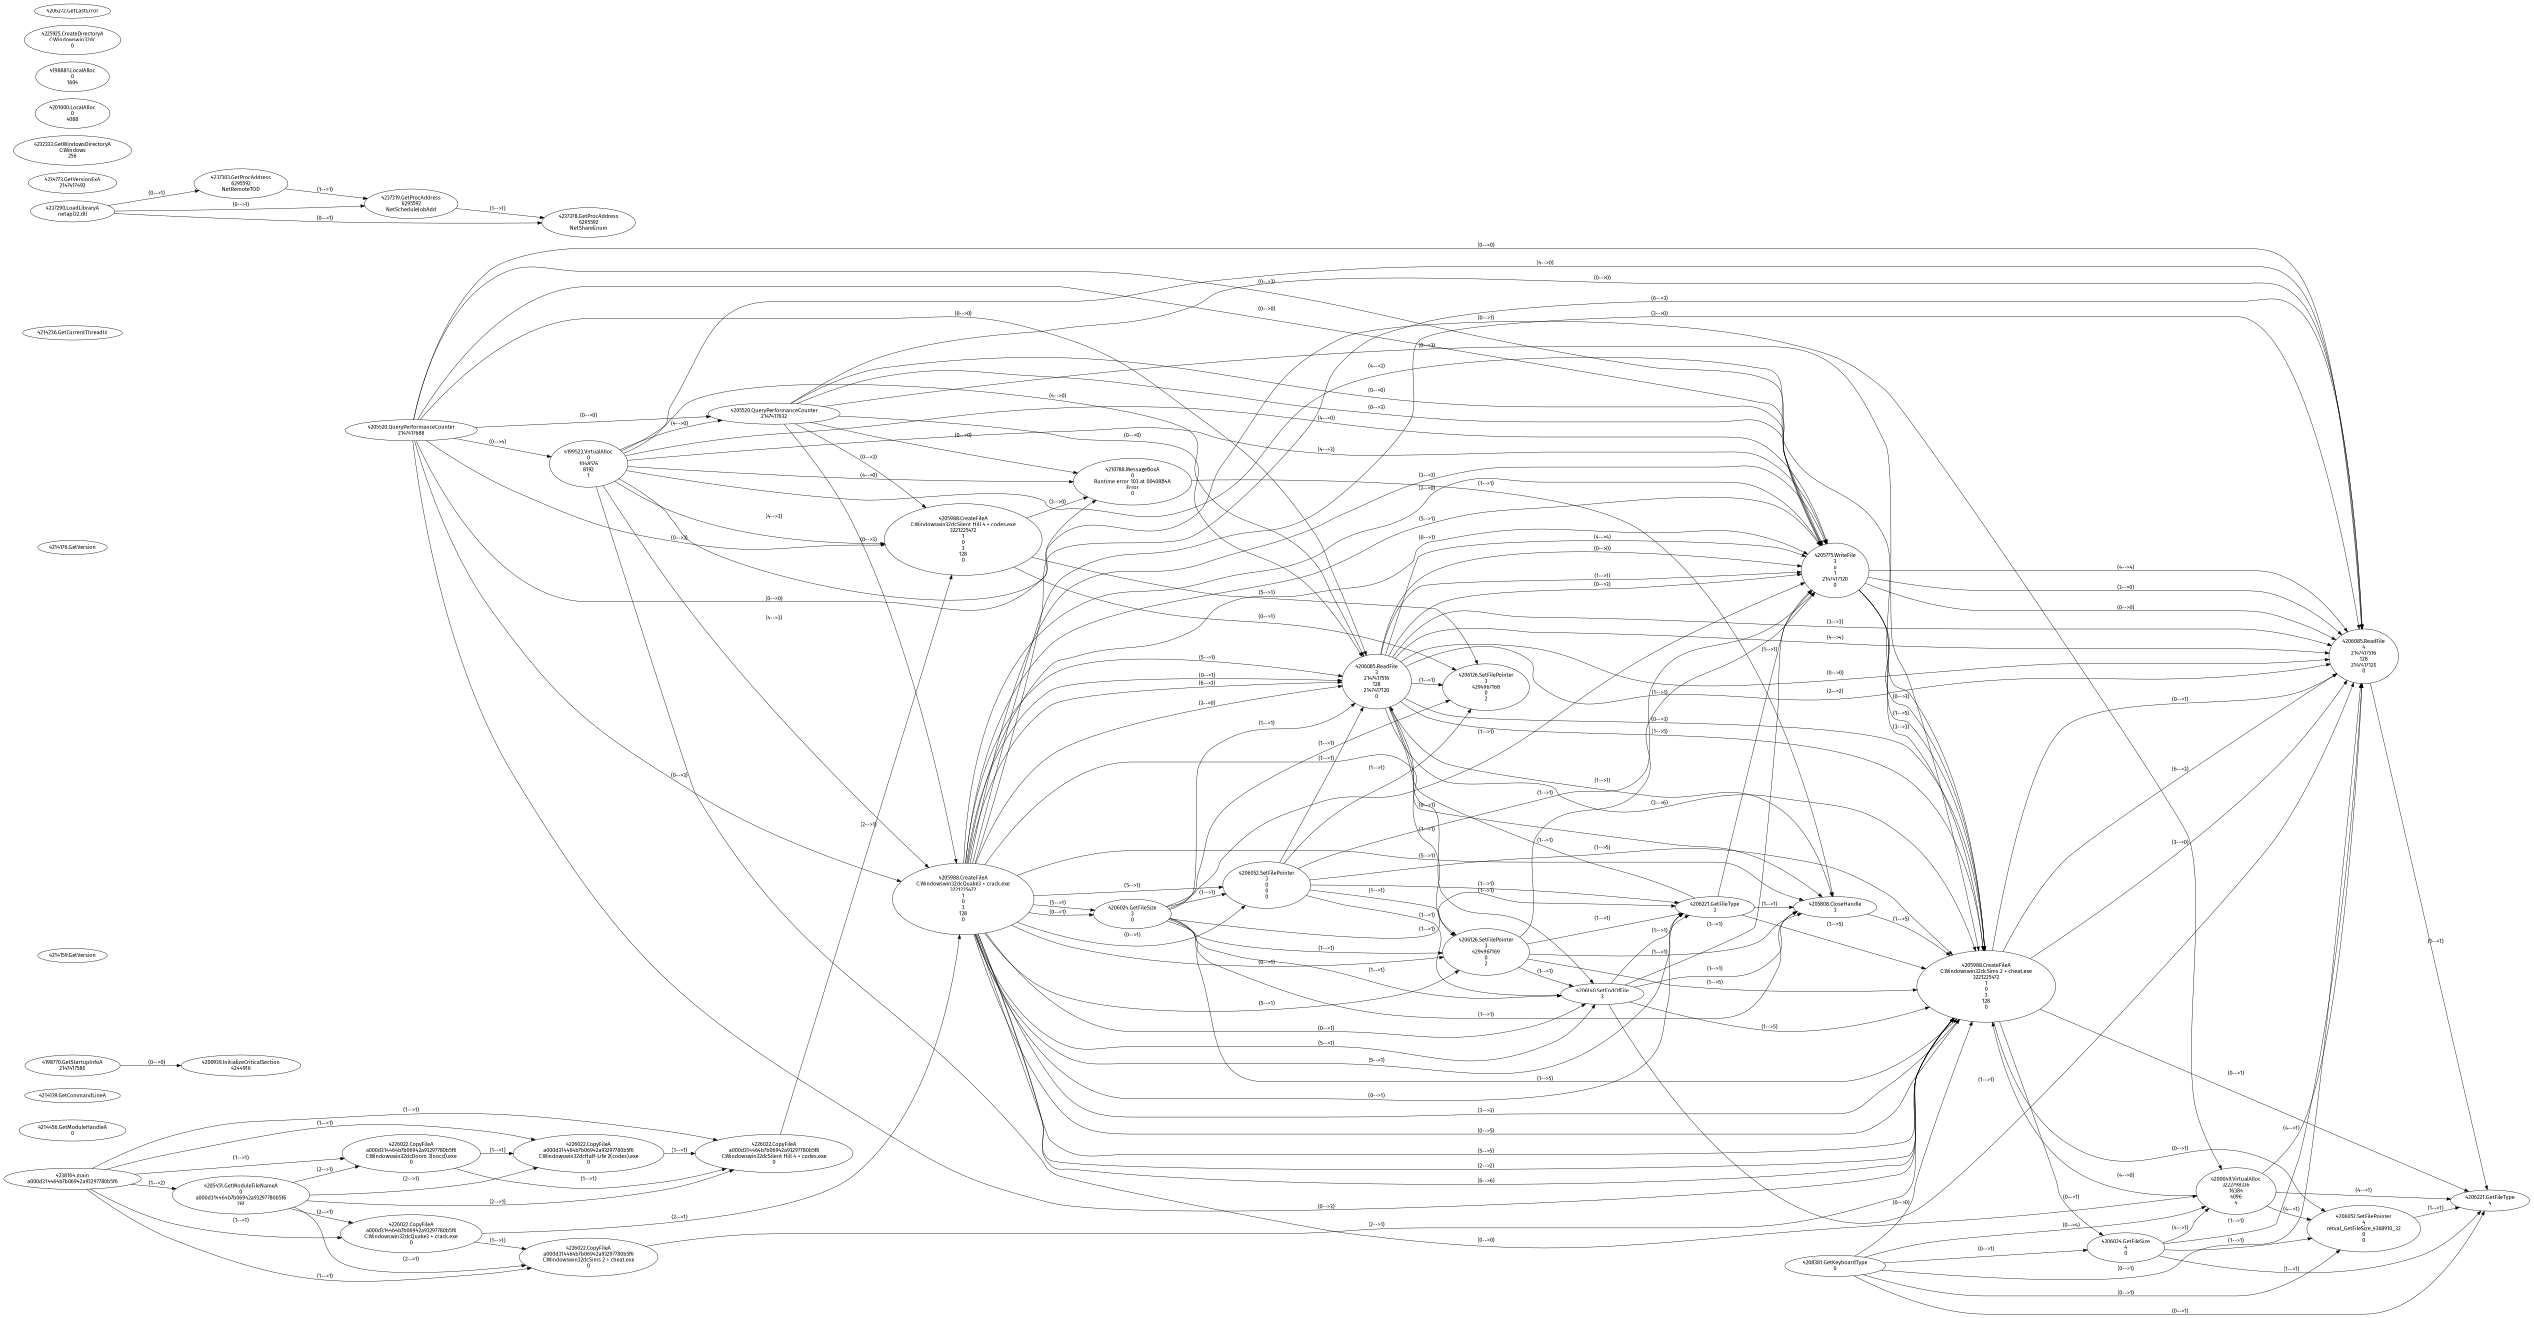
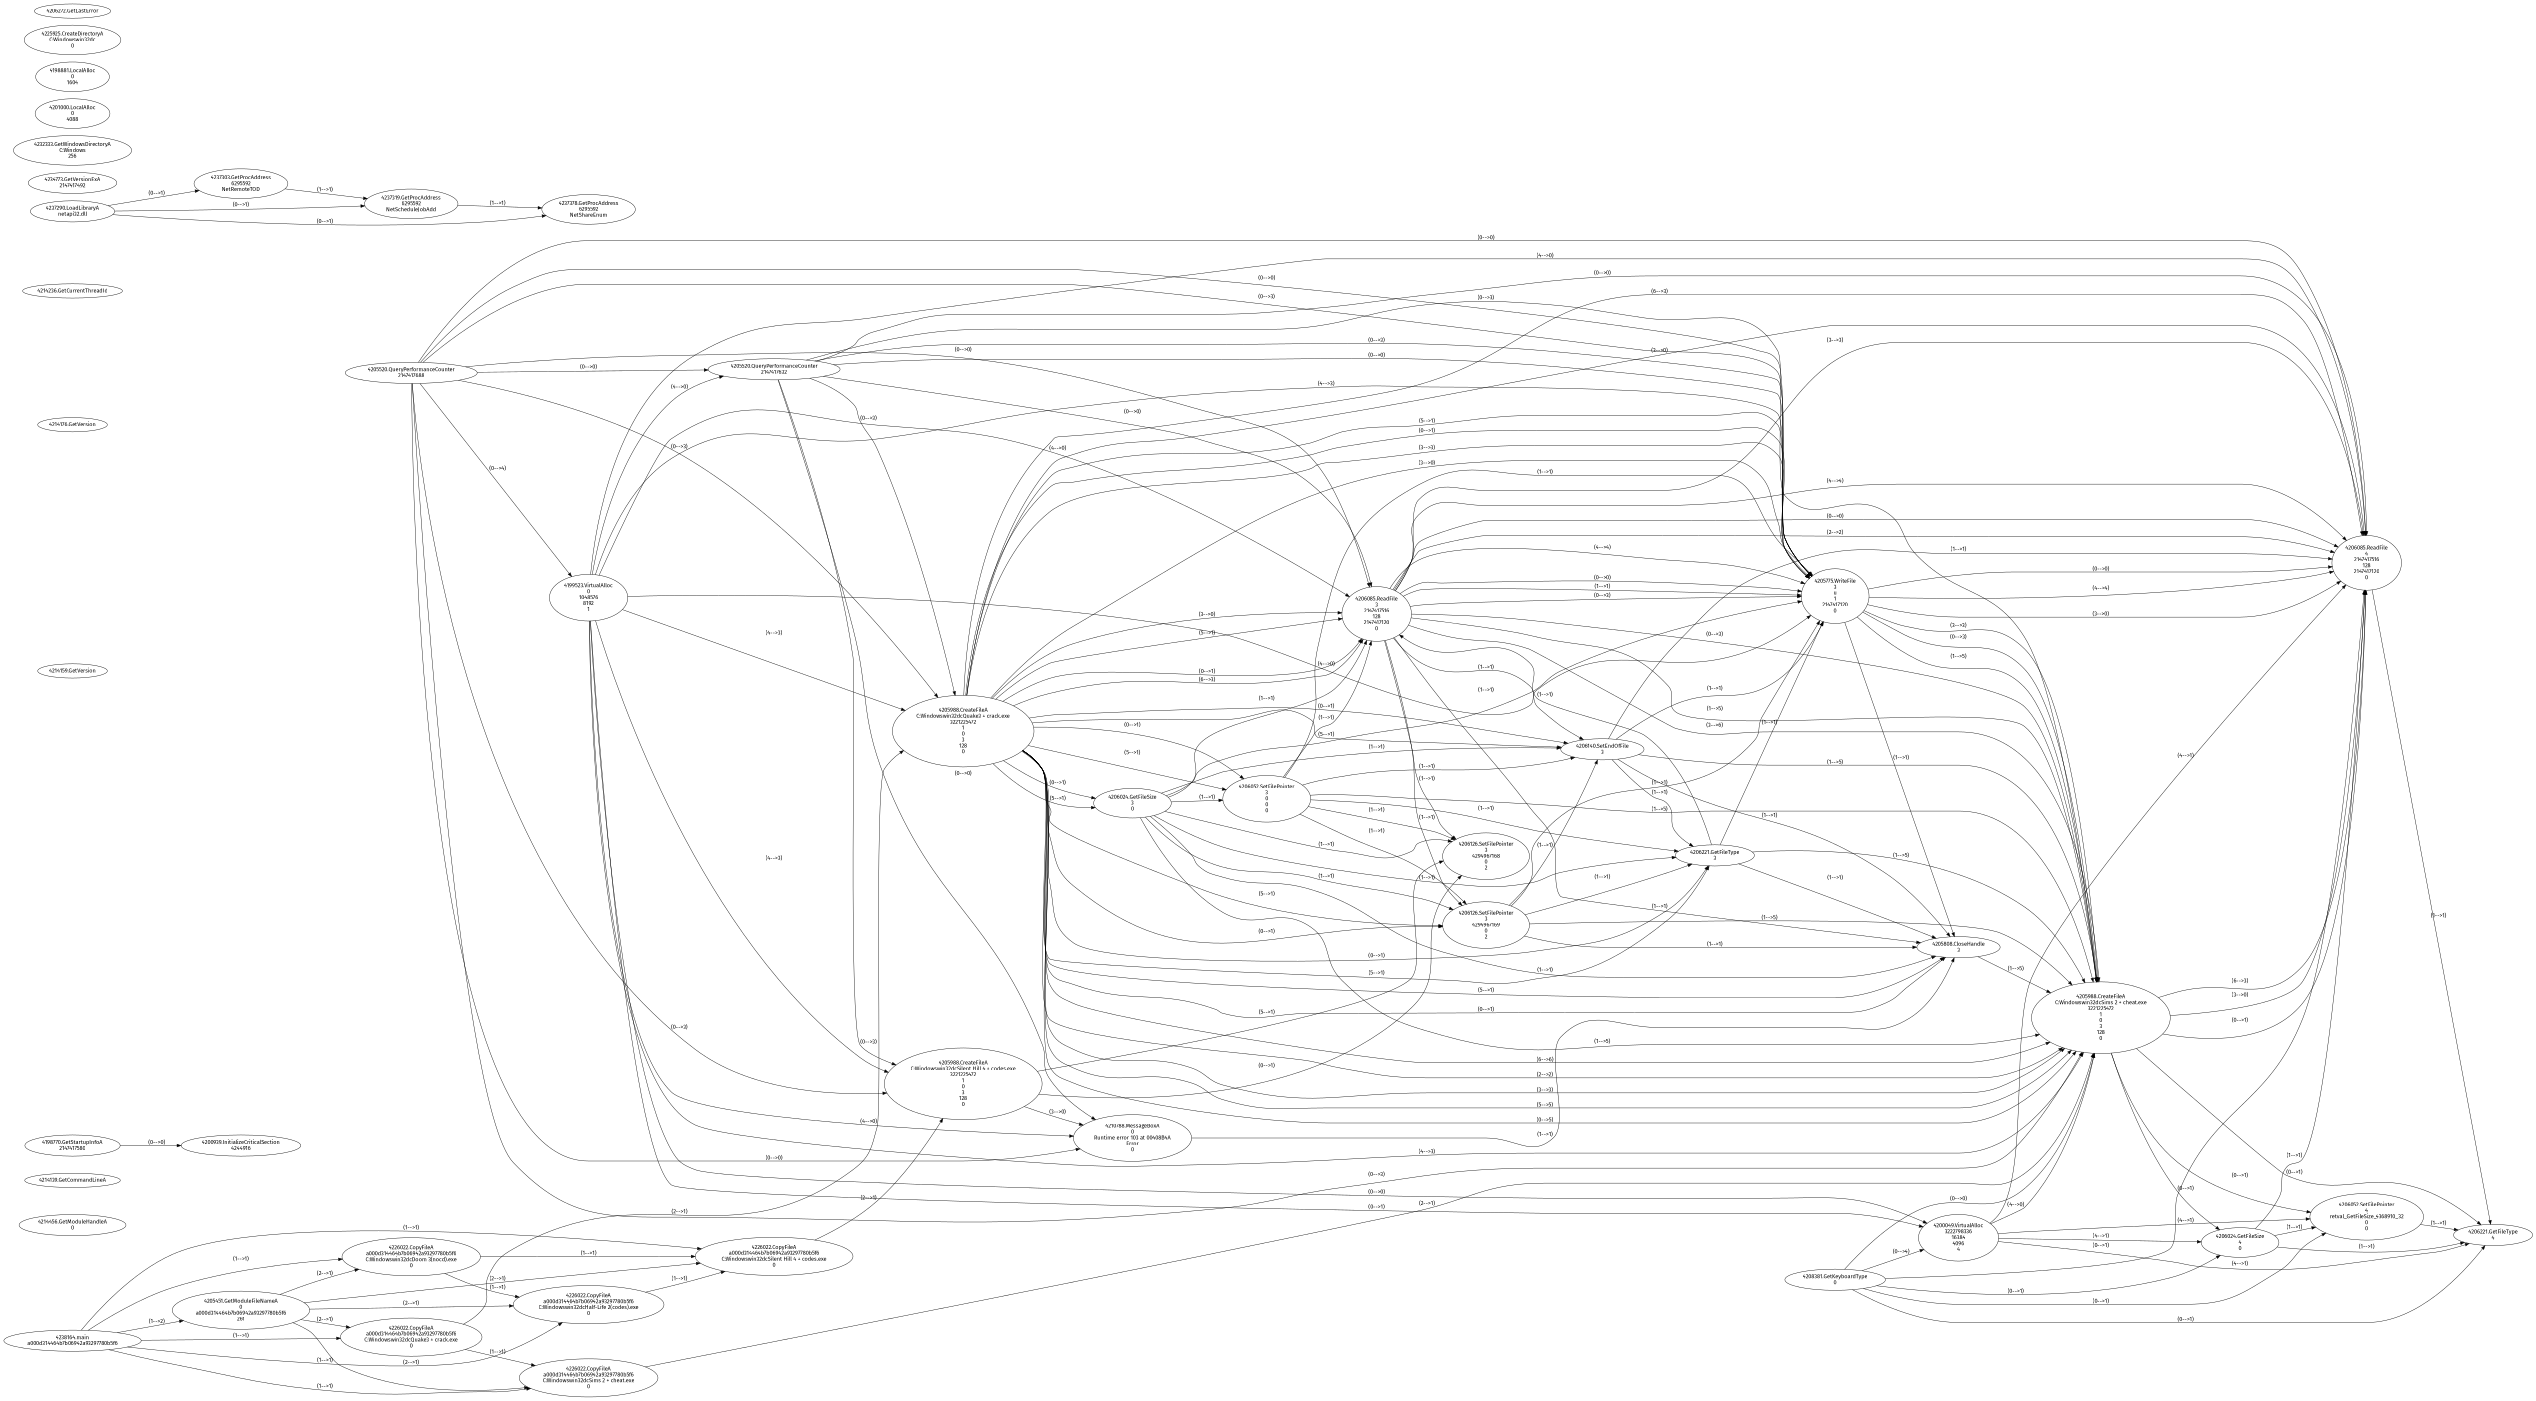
edge "4205775.WriteFile 3 u 1 2147417120 0" -> "4205808.CloseHandle 3": added, label "(1-->1)"
edge "4206024.GetFileSize 4 0" -> "4200049.VirtualAlloc 3222798336 16384 4096 4": reversed
